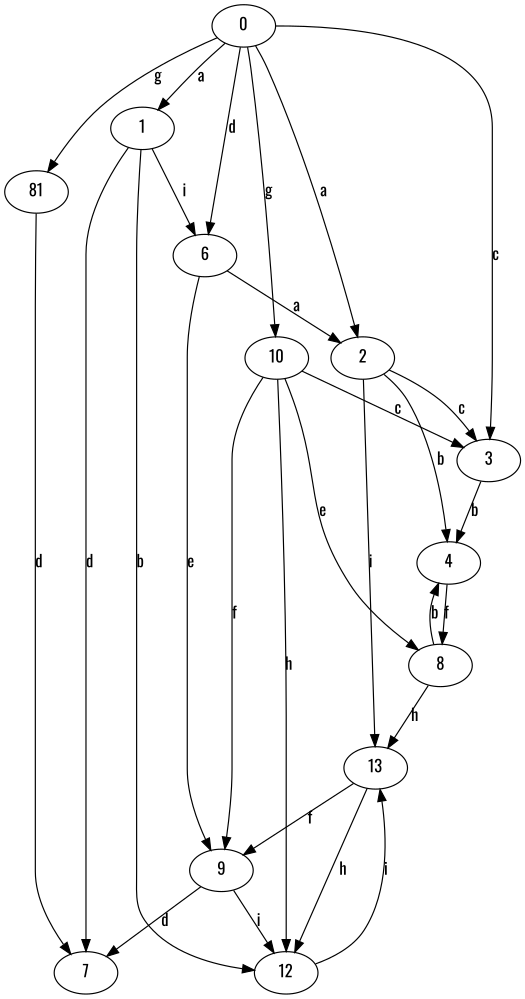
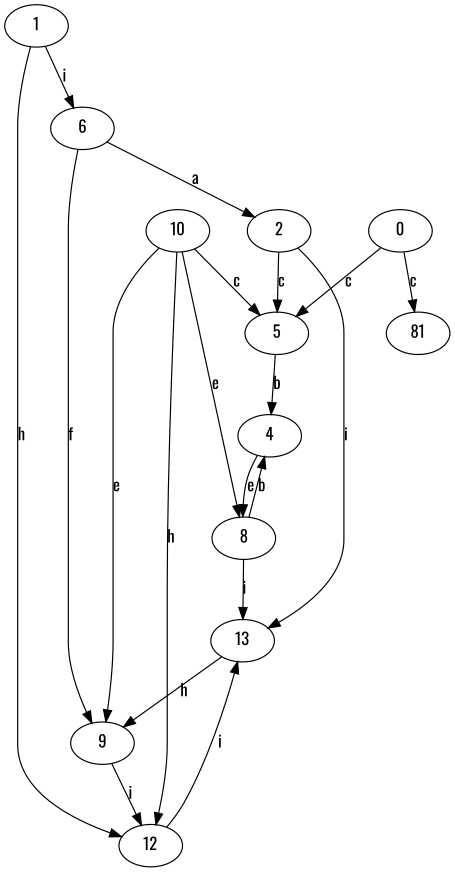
edge "0" -> "1": removed, label "a"
edge "0" -> "81": label "g" -> "c"
edge "0" -> "6": removed, label "d"
edge "0" -> "2": removed, label "a"
edge "0" -> "10": removed, label "g"
edge "2" -> "4": removed, label "b"
node "3": label "3" -> "5"
edge "1" -> "12": label "b" -> "h"
edge "6" -> "9": label "e" -> "f"
edge "10" -> "9": label "f" -> "e"
edge "4" -> "8": label "f" -> "e"
edge "8" -> "13": label "h" -> "i"
edge "13" -> "9": label "f" -> "h"
edge "13" -> "12": removed, label "h"
node "7": removed
